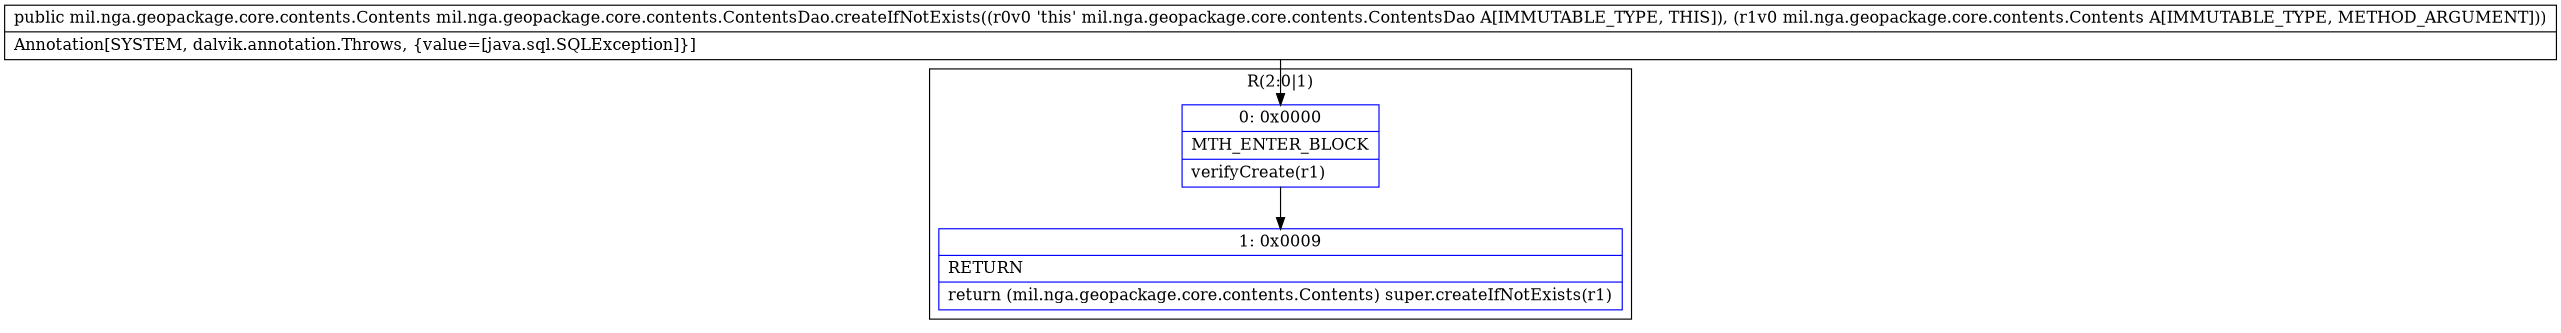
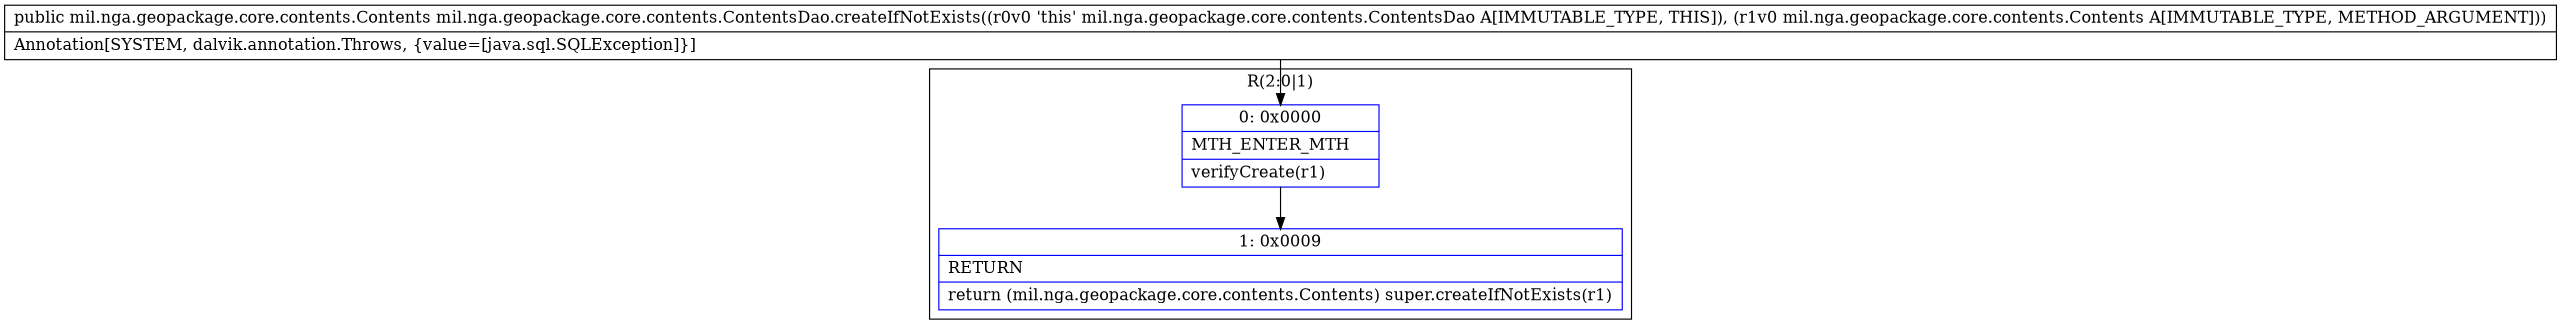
node "0: 0x0000": text "MTH_ENTER_BLOCK" -> "MTH_ENTER_MTH"
